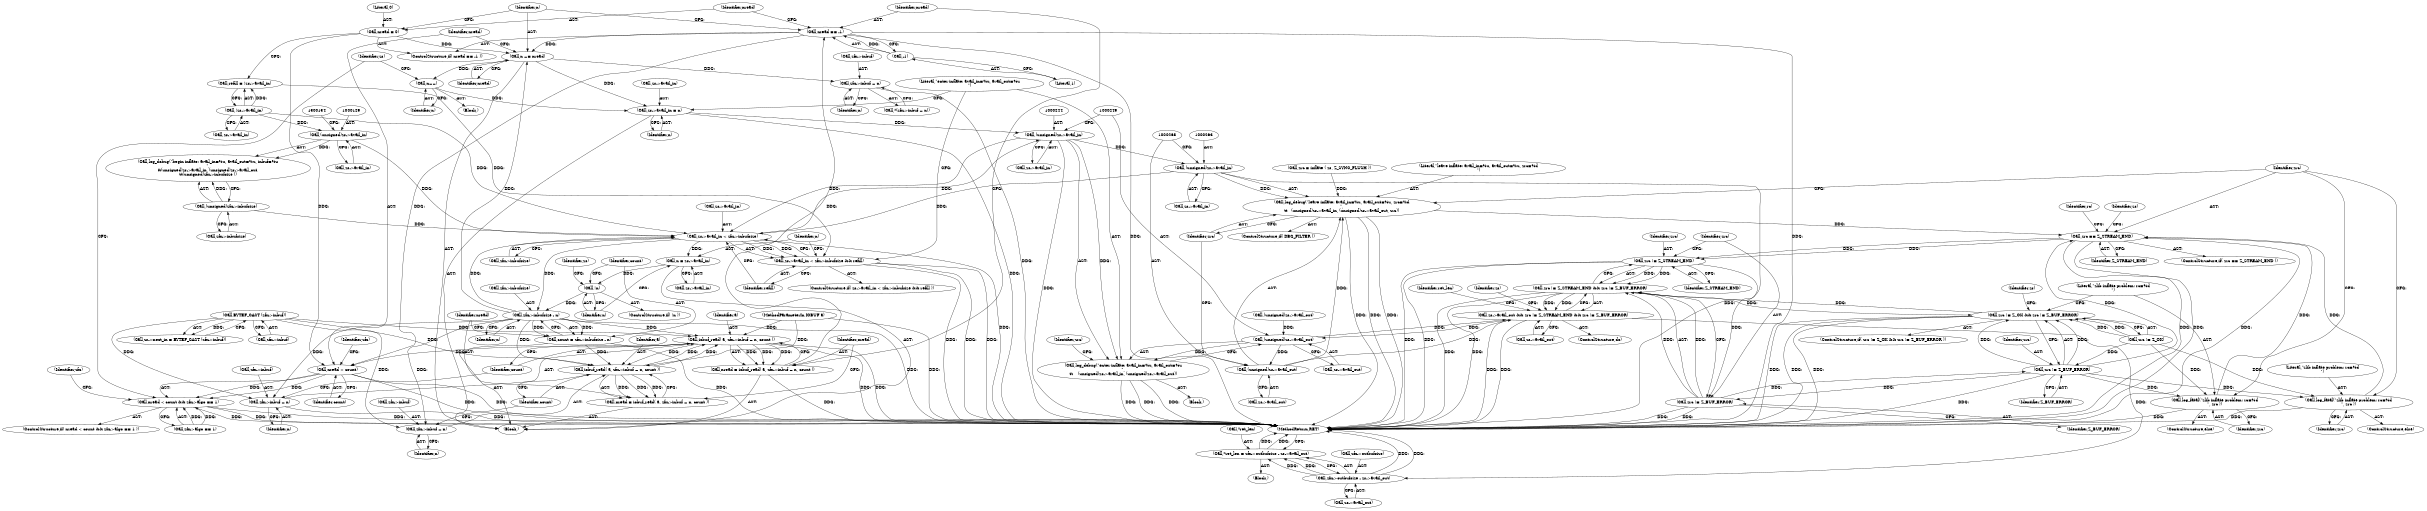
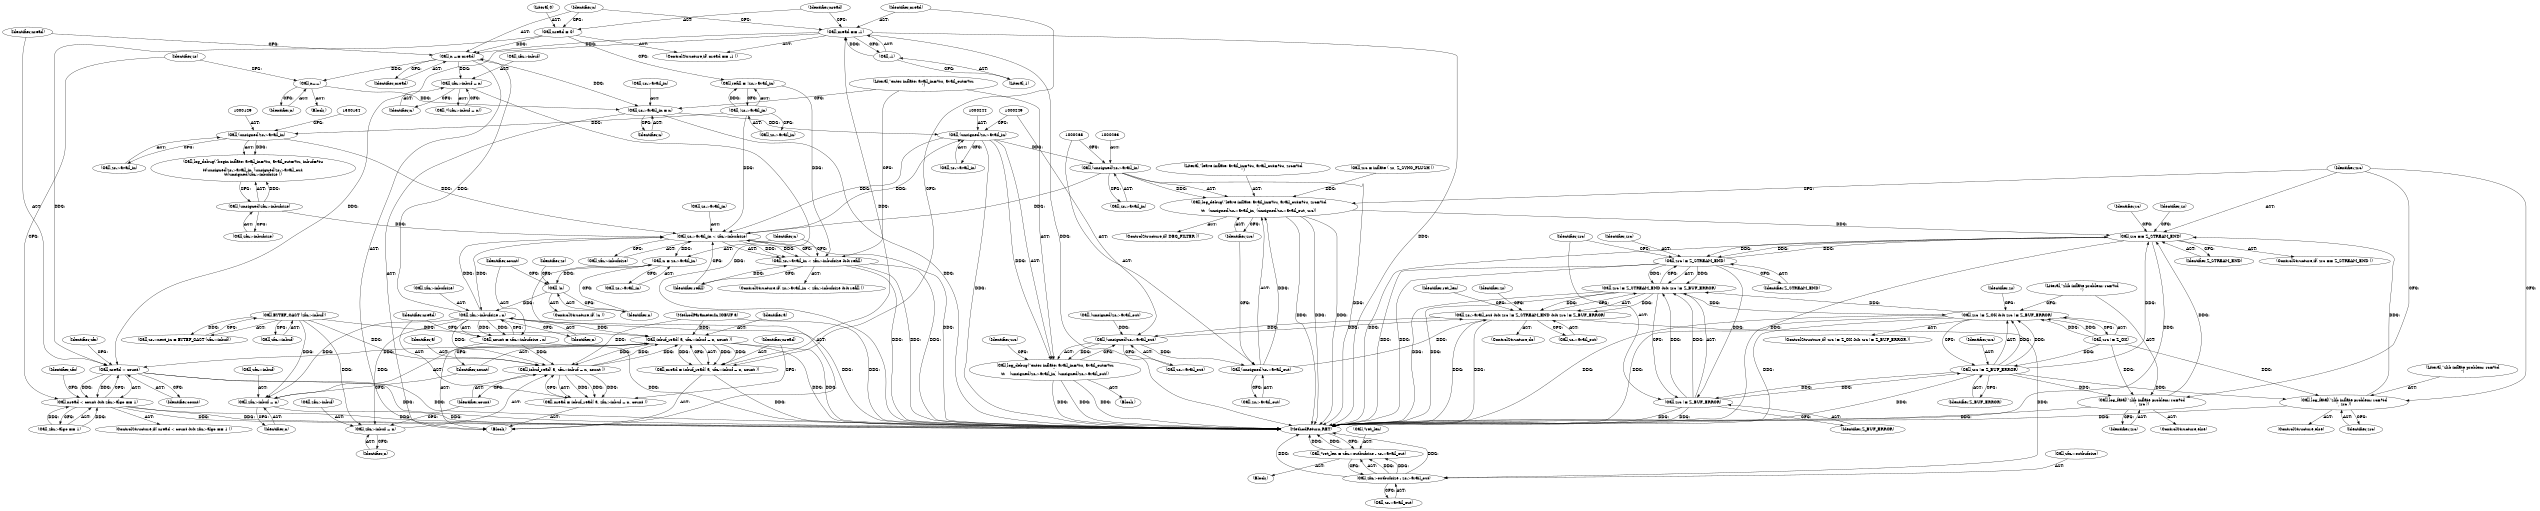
edge "(Call,zrc != Z_STREAM_END)" -> "(Call,zrc == Z_STREAM_END)": added, label "DDG:"
edge "(Identifier,refill)" -> "(Call,zs->avail_in < zfx->inbufsize && refill)": label "AST: " -> "DDG: "
edge "(Call,nread < count && zfx->algo == 1)" -> "(Call,nread < count)": added, label "CFG:"
